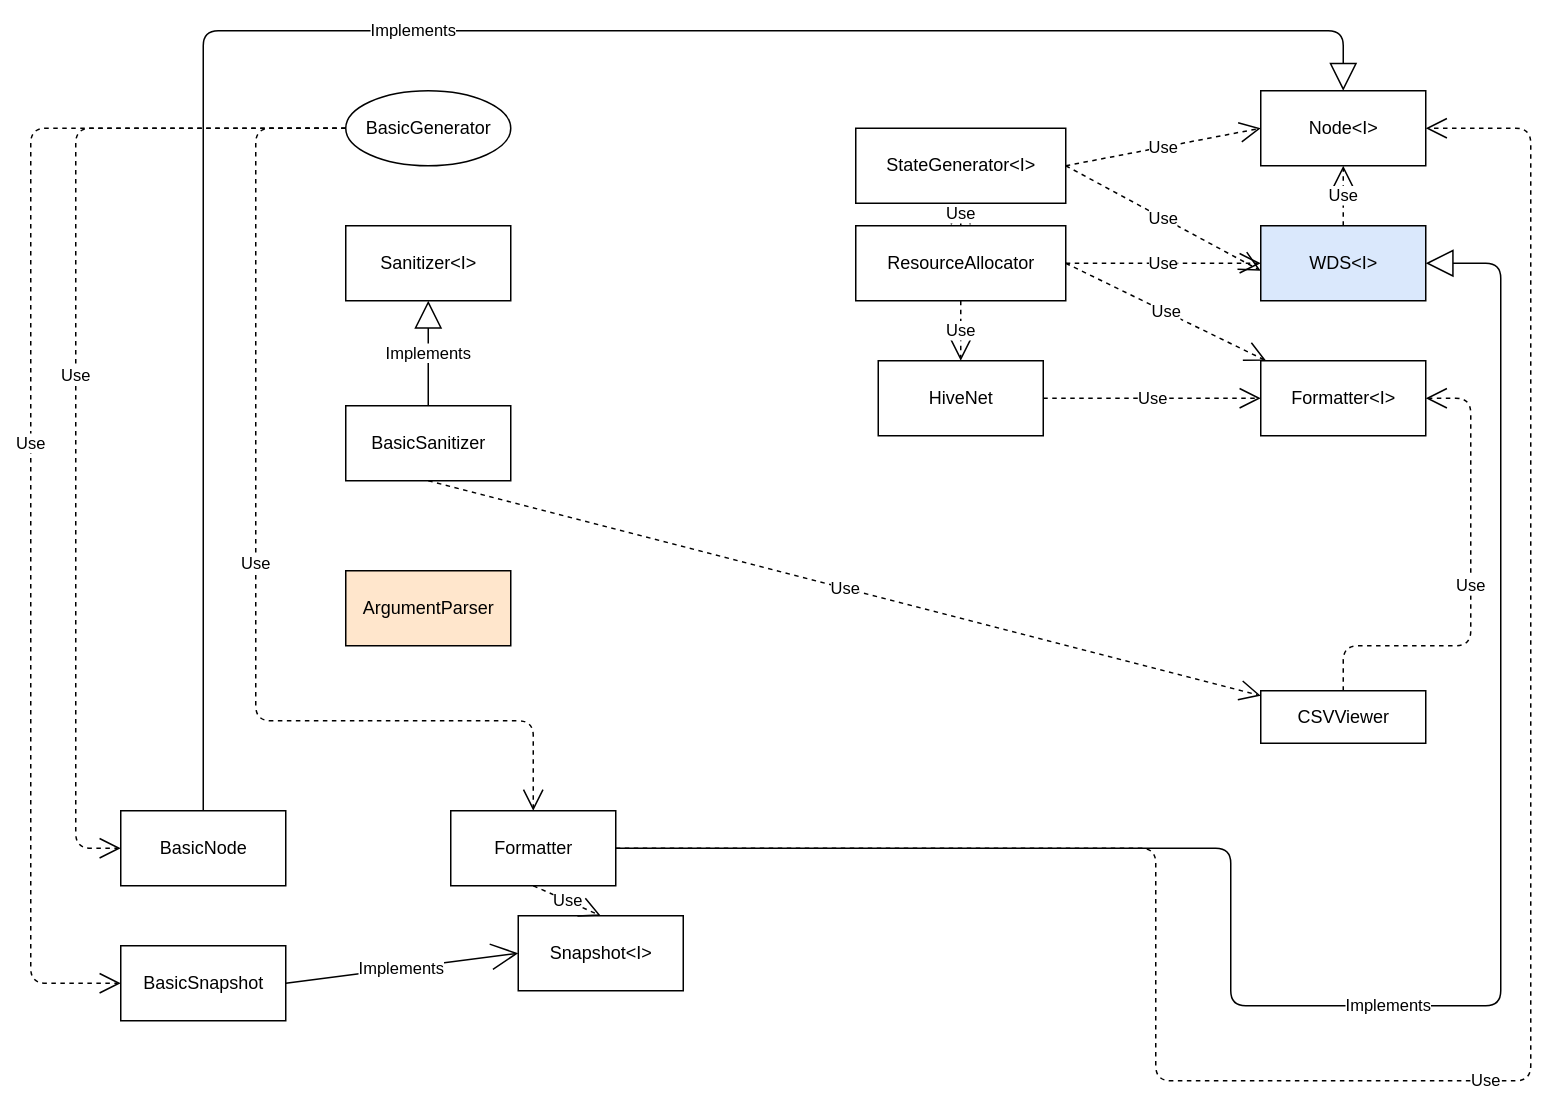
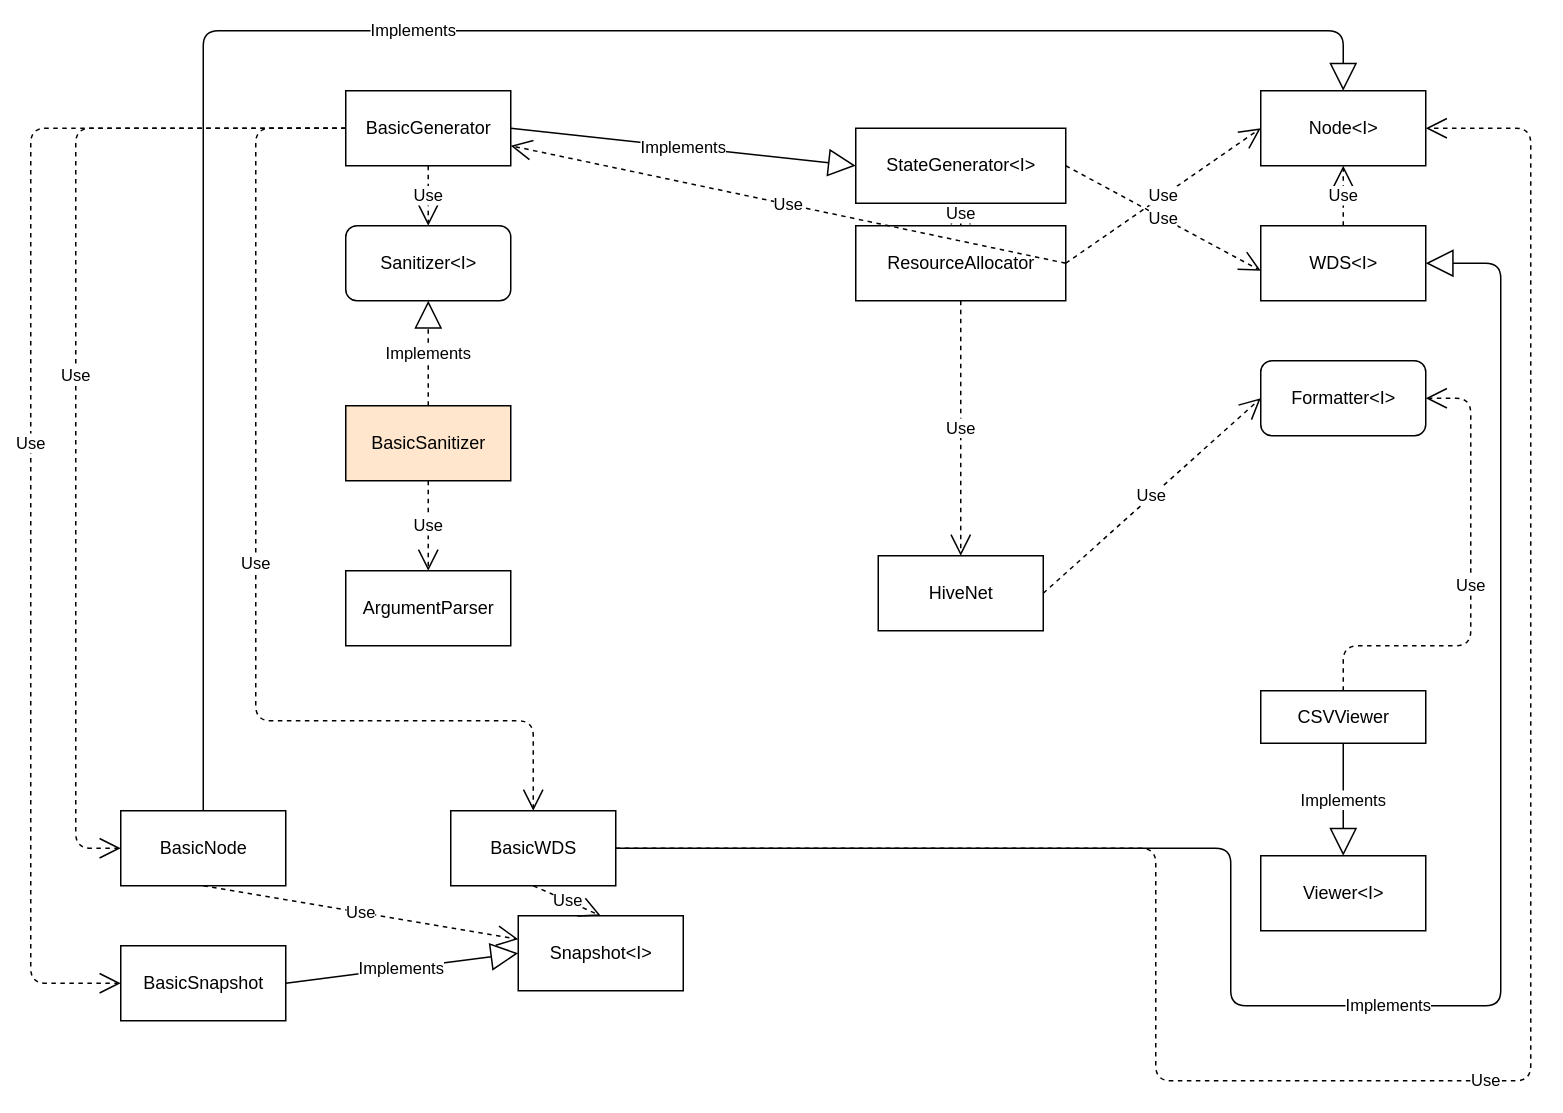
node "BasicGenerator": shape ellipse -> rectangle
edge "BasicGenerator" -> "StateGenerator<I>": added, label "Implements"
edge "StateGenerator<I>" -> "Node<I>": removed, label "Use"
edge "BasicGenerator" -> "Sanitizer<I>": added, label "Use"
node "Sanitizer<I>": shape rectangle -> rounded rectangle
edge "ResourceAllocator" -> "WDS<I>": now "ResourceAllocator" -> "BasicGenerator"
node "WDS<I>": fillcolor #dae8fc -> #ffffff
edge "ResourceAllocator" -> "Formatter<I>": now "ResourceAllocator" -> "Node<I>"
edge "BasicSanitizer" -> "Sanitizer<I>": style solid -> dashed
node "HiveNet": moved (961, 398) -> (961, 593)
node "Formatter<I>": shape rectangle -> rounded rectangle
node "BasicSanitizer": fillcolor #ffffff -> #ffe6cc
edge "BasicSanitizer" -> "CSVViewer": now "BasicSanitizer" -> "ArgumentParser"
node "ArgumentParser": fillcolor #ffe6cc -> #ffffff
edge "CSVViewer" -> "Viewer<I>": added, label "Implements"
node "Formatter": label "Formatter" -> "BasicWDS"
node "Viewer<I>": added
edge "BasicNode" -> "Snapshot<I>": added, label "Use"
edge "BasicSnapshot" -> "Snapshot<I>": arrowhead open -> block
